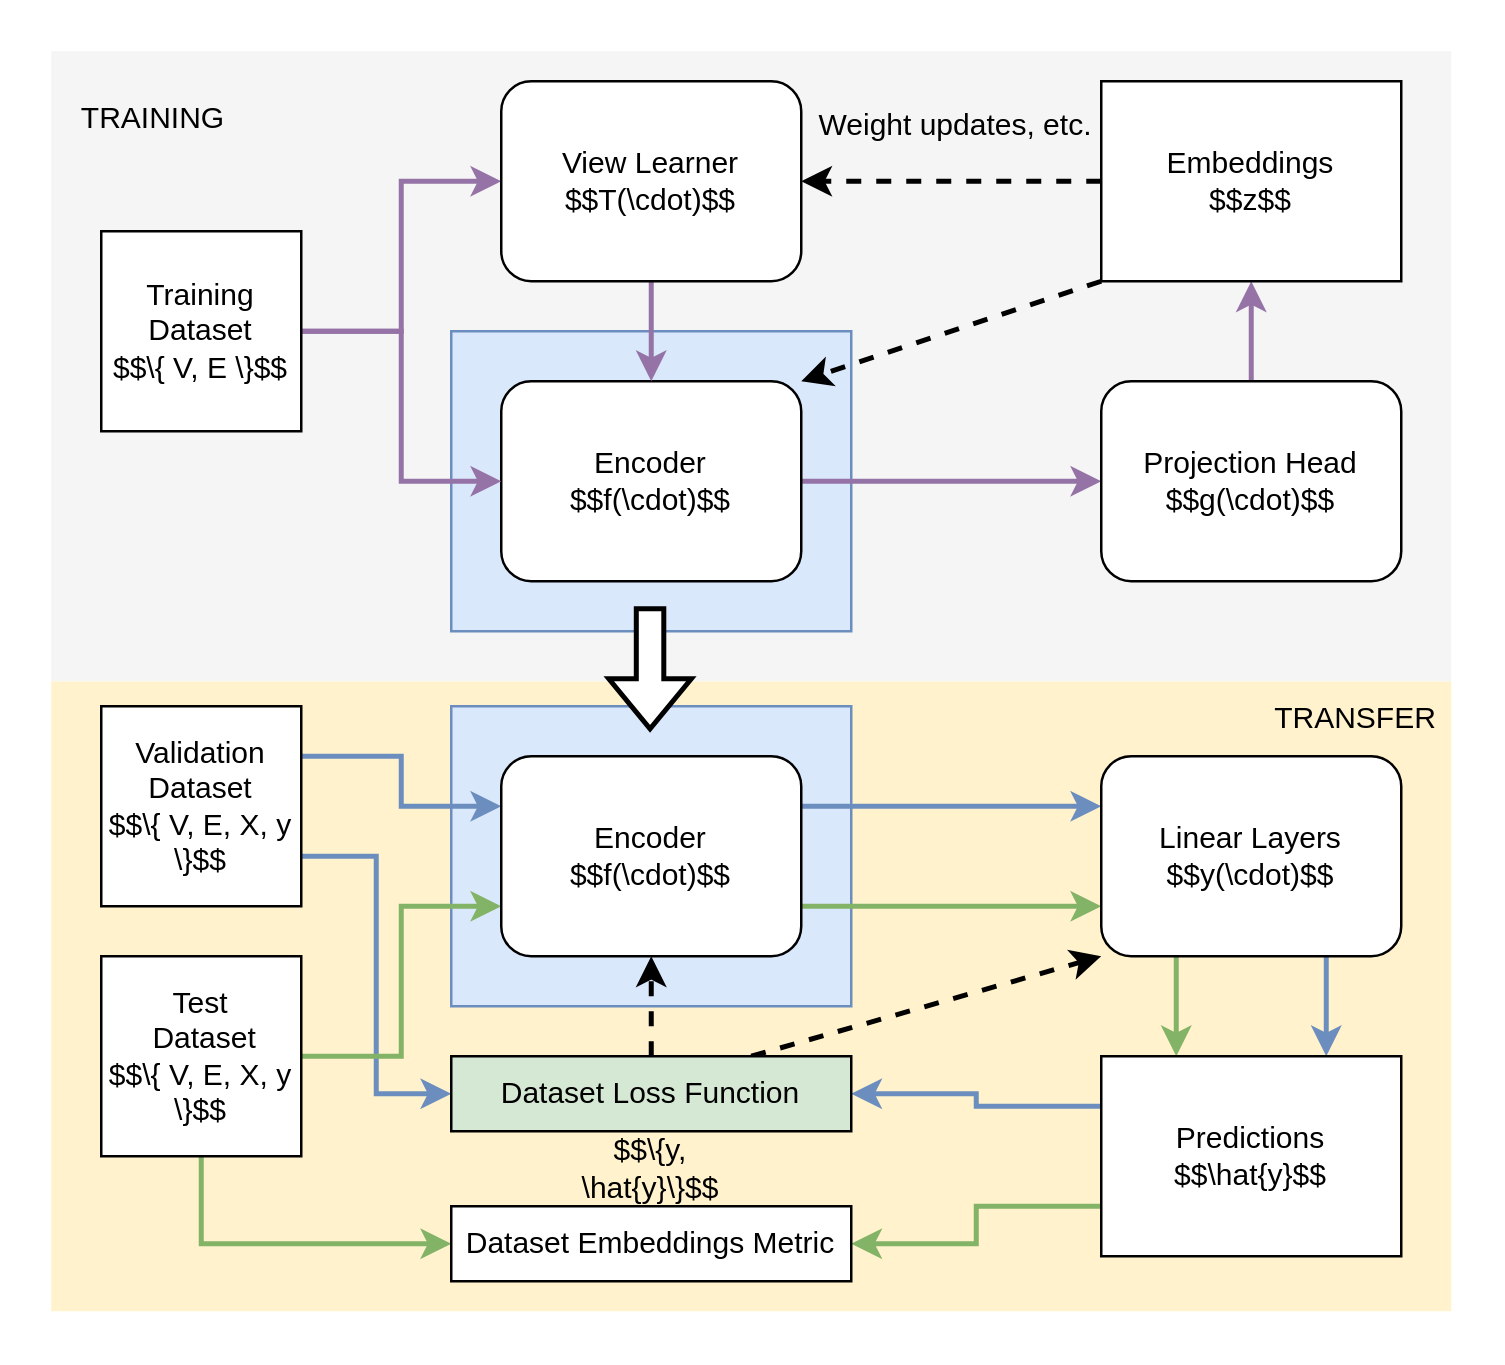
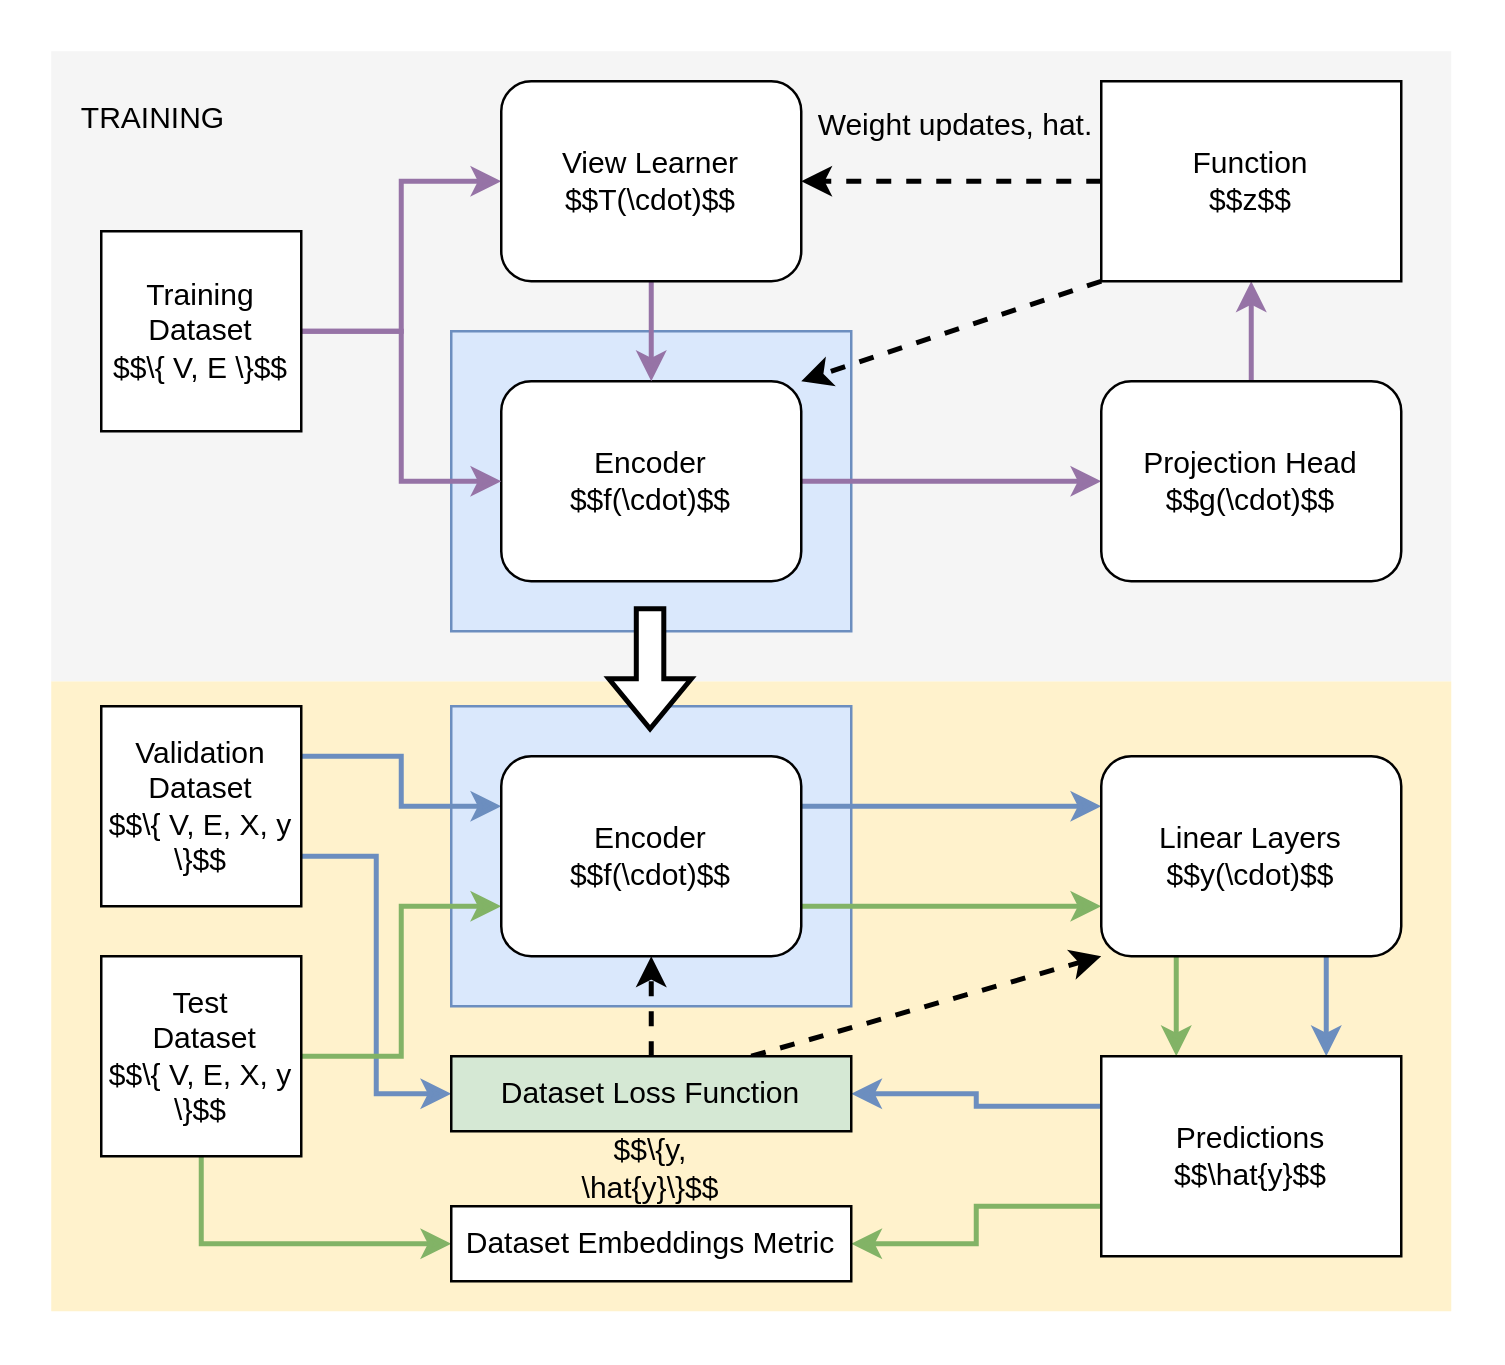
node "Weight updates, etc.": label "Weight updates, etc." -> "Weight updates, hat."
node "Embeddings $$z$$": label "Embeddings $$z$$" -> "Function $$z$$"
node "TRANSFER": removed
